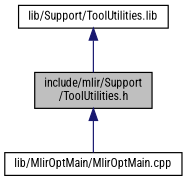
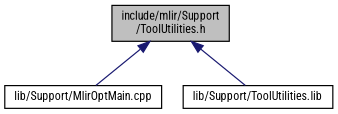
edge "include/mlir/Support /ToolUtilities.h" -> "lib/Support/ToolUtilities.lib": reversed
node "lib/MlirOptMain/MlirOptMain.cpp": label "lib/MlirOptMain/MlirOptMain.cpp" -> "lib/Support/MlirOptMain.cpp"
